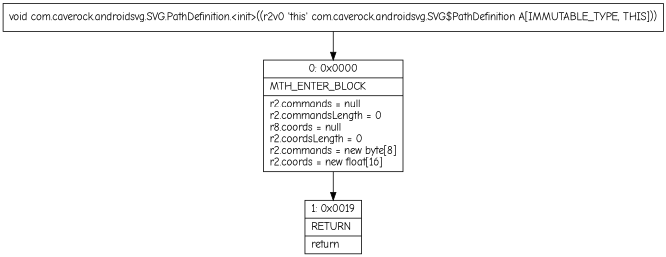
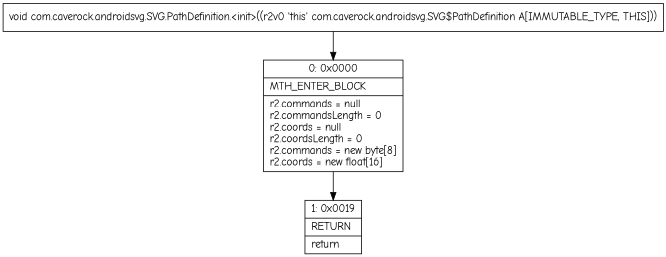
node "0: 0x0000": text "r8.coords = null" -> "r2.coords = null"
